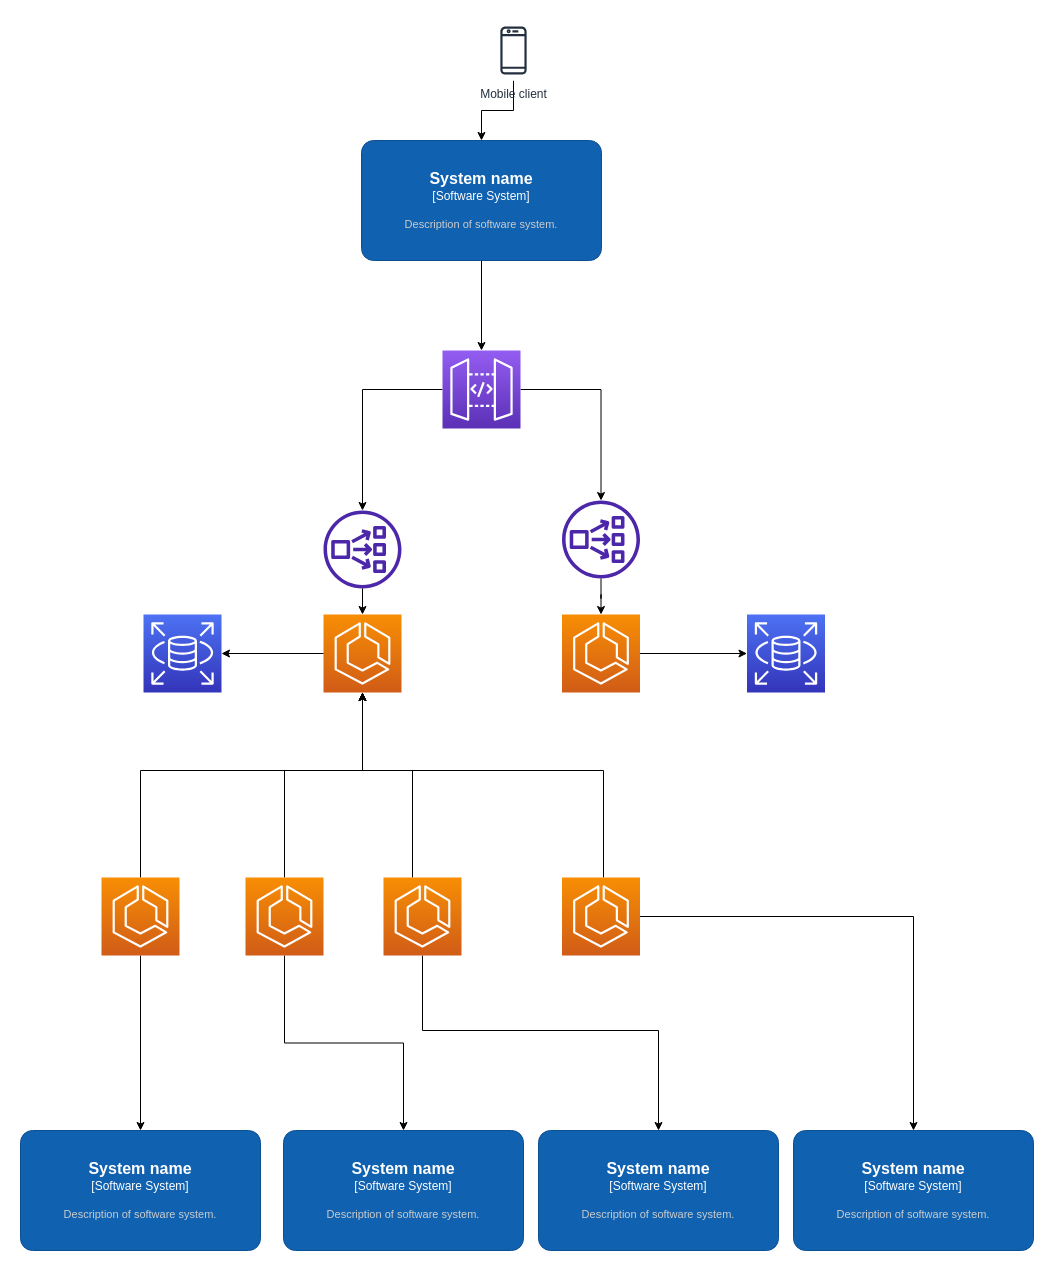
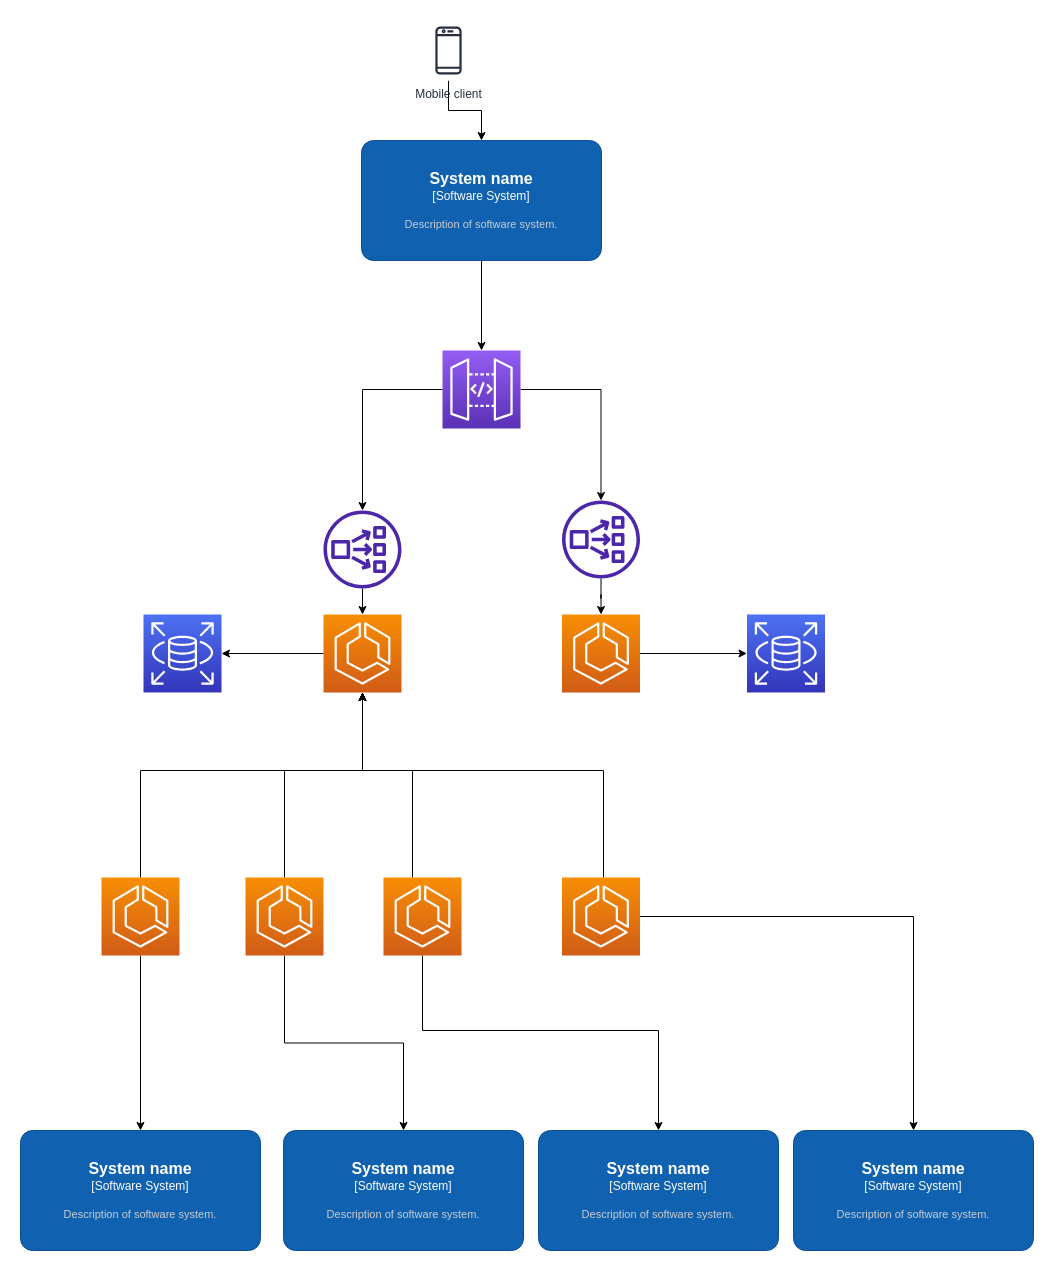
node "Mobile client": moved (514, 51) -> (449, 51)
